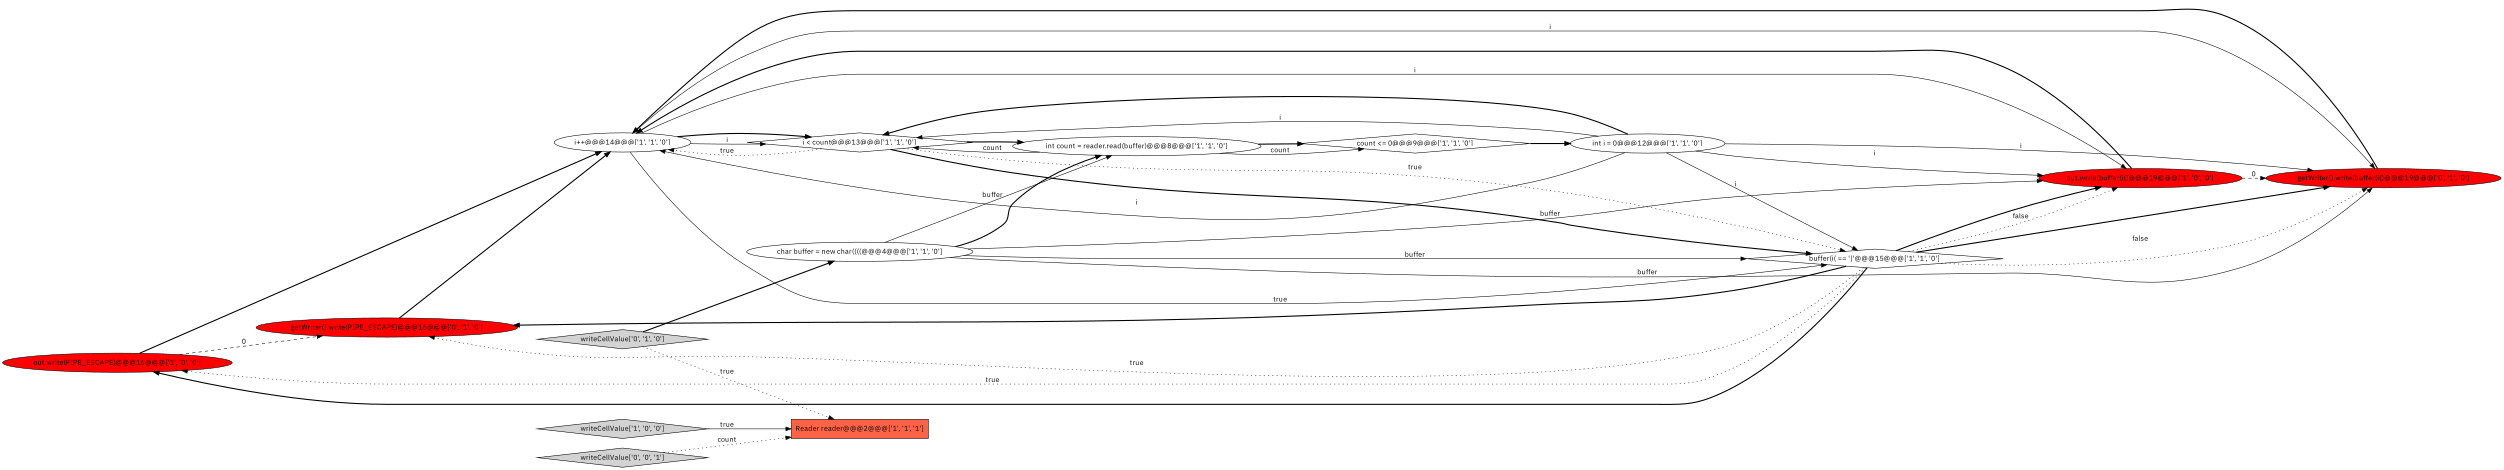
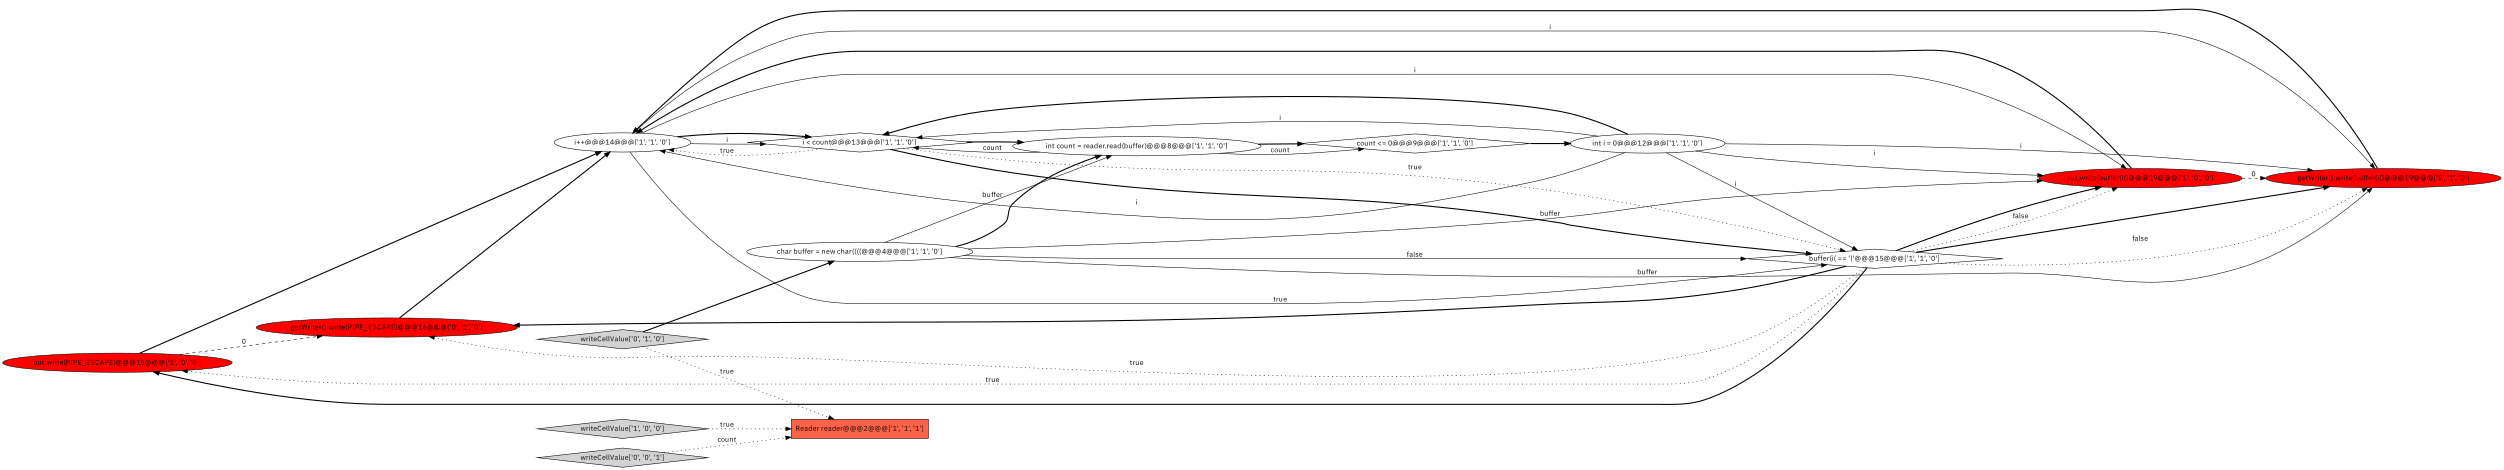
edge "char buffer = new char((((@@@4@@@['1', '1', '0']" -> "buffer(i( == '|'@@@15@@@['1', '1', '0']": label "buffer" -> "false"
edge "writeCellValue['1', '0', '0']" -> "Reader reader@@@2@@@['1', '1', '1']": style solid -> dotted
